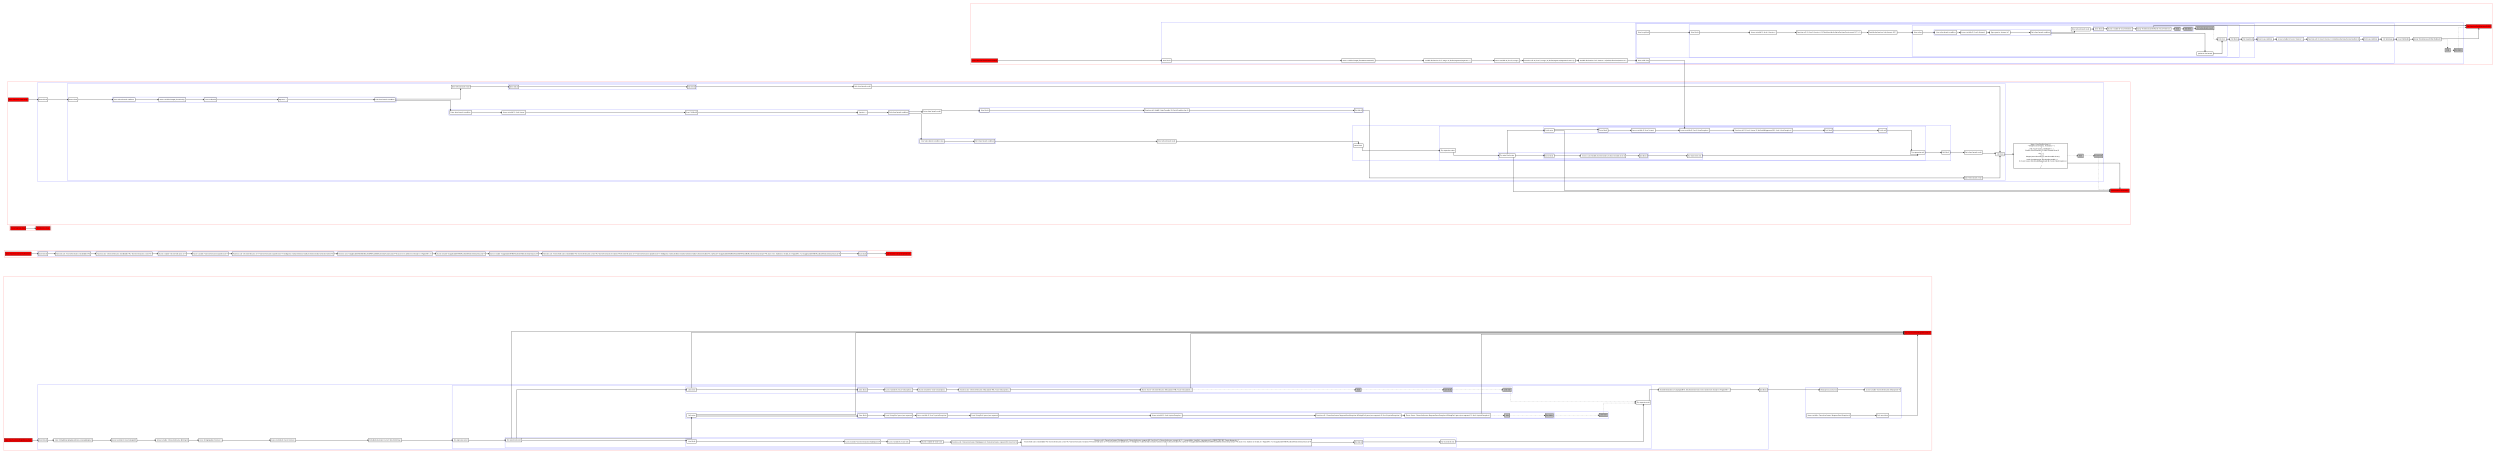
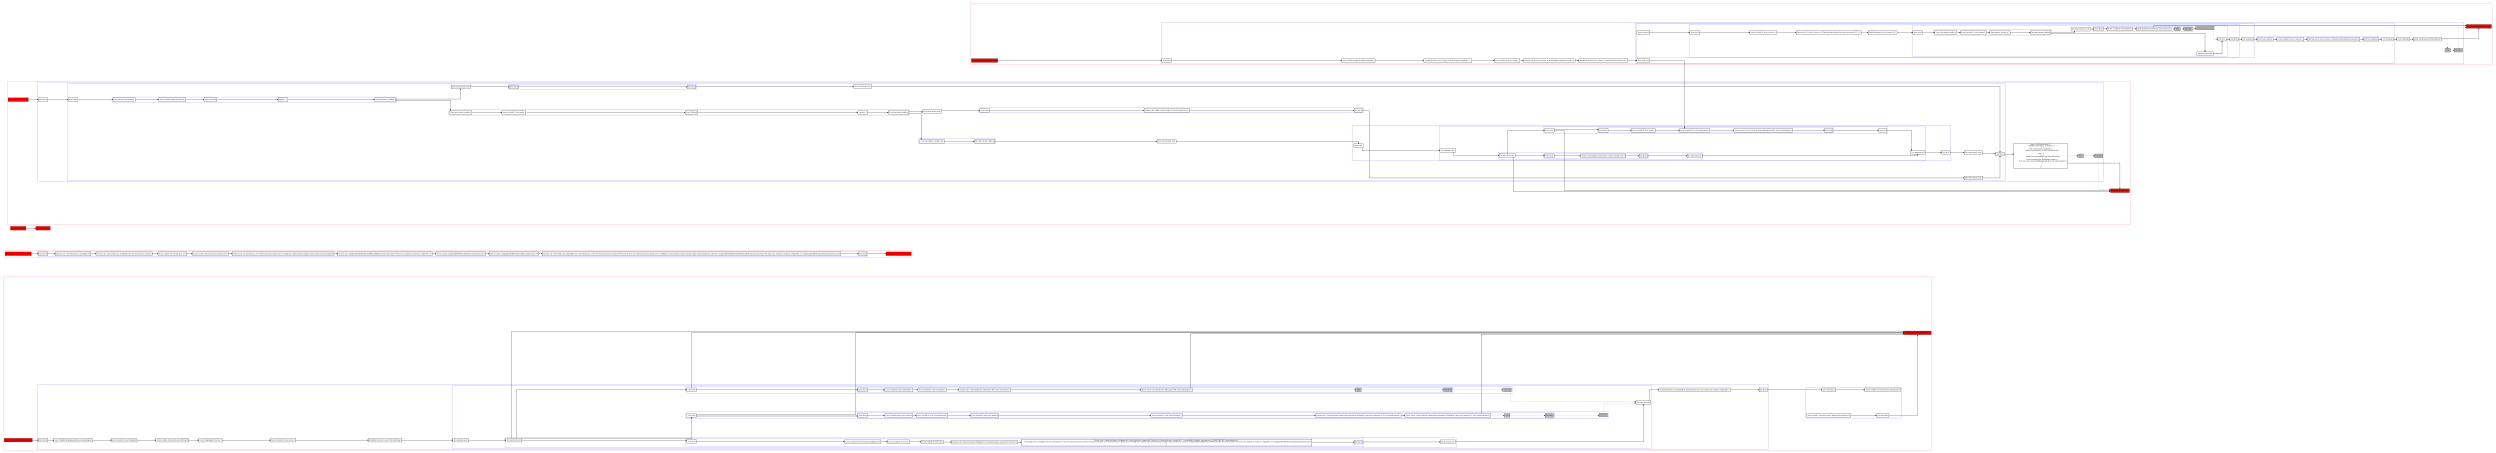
node "IOException annotation": label "IOException annotation" -> "Enter annotation"
